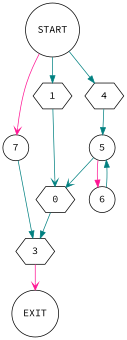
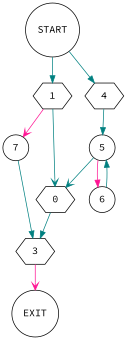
edge "START" -> "7": now "1" -> "7"
